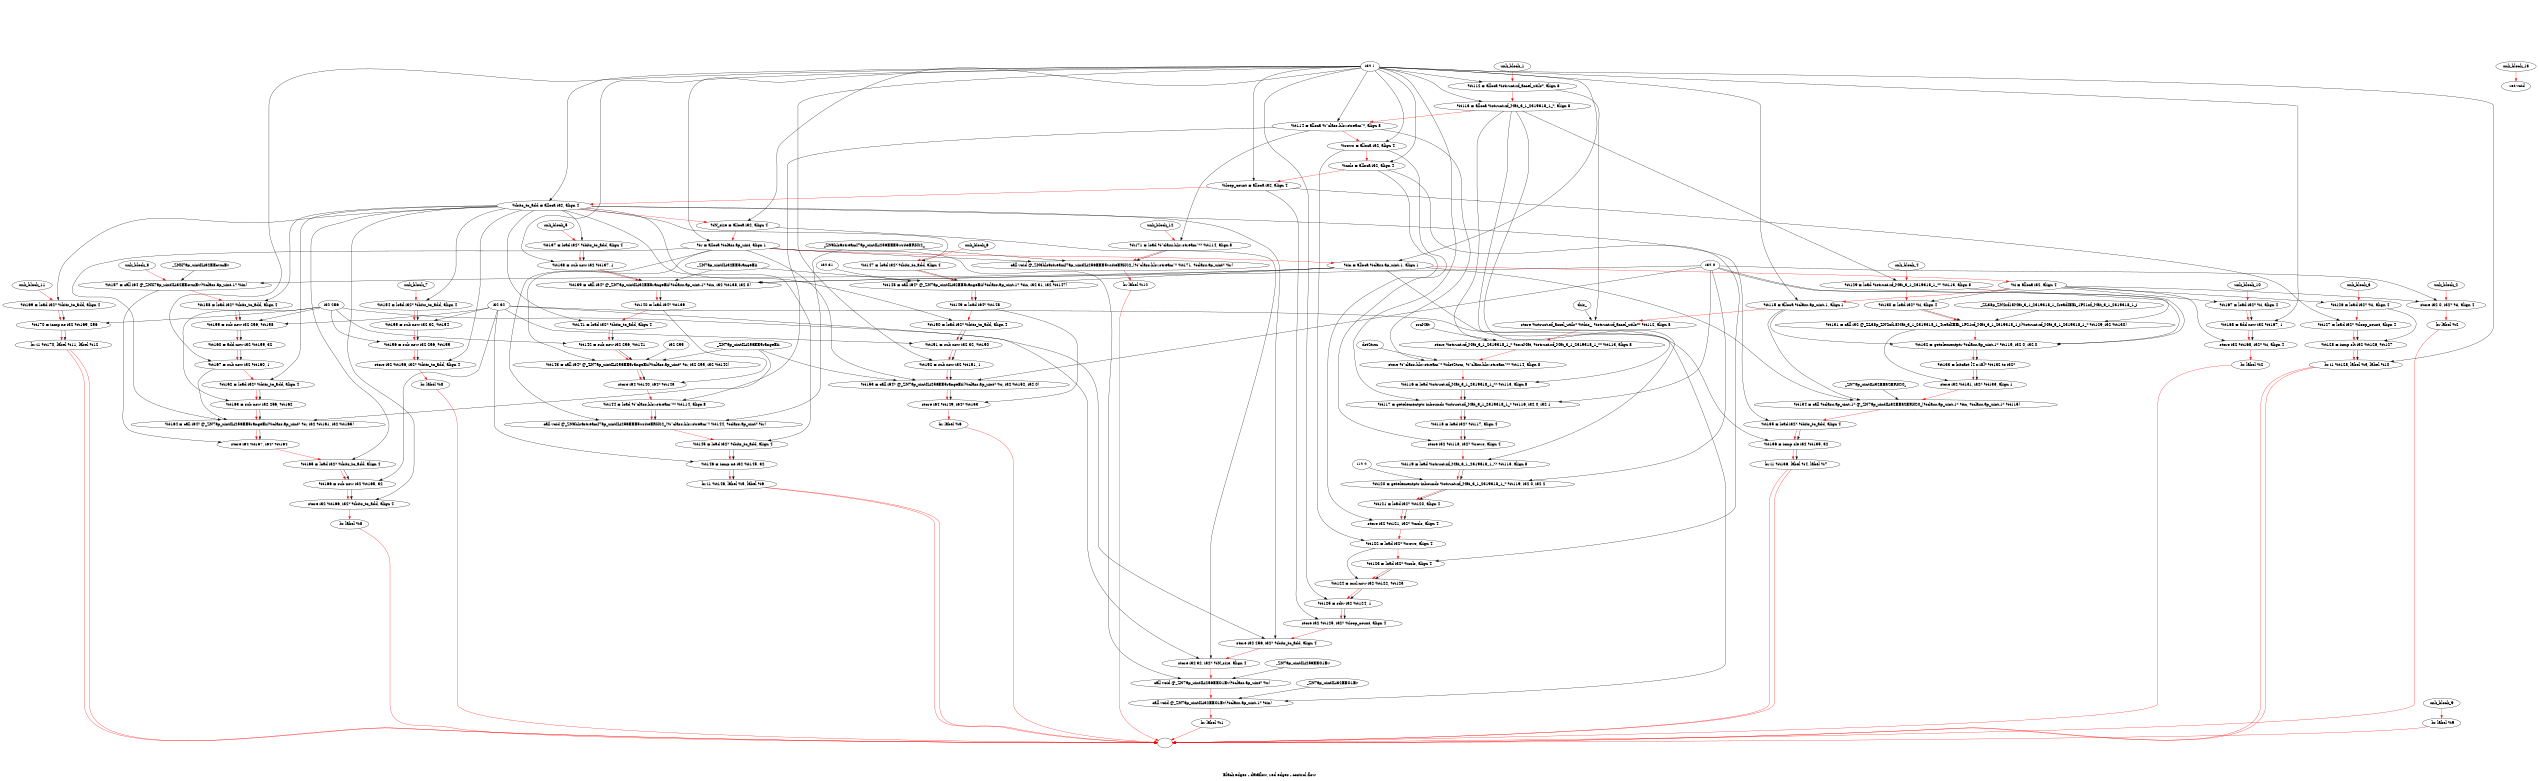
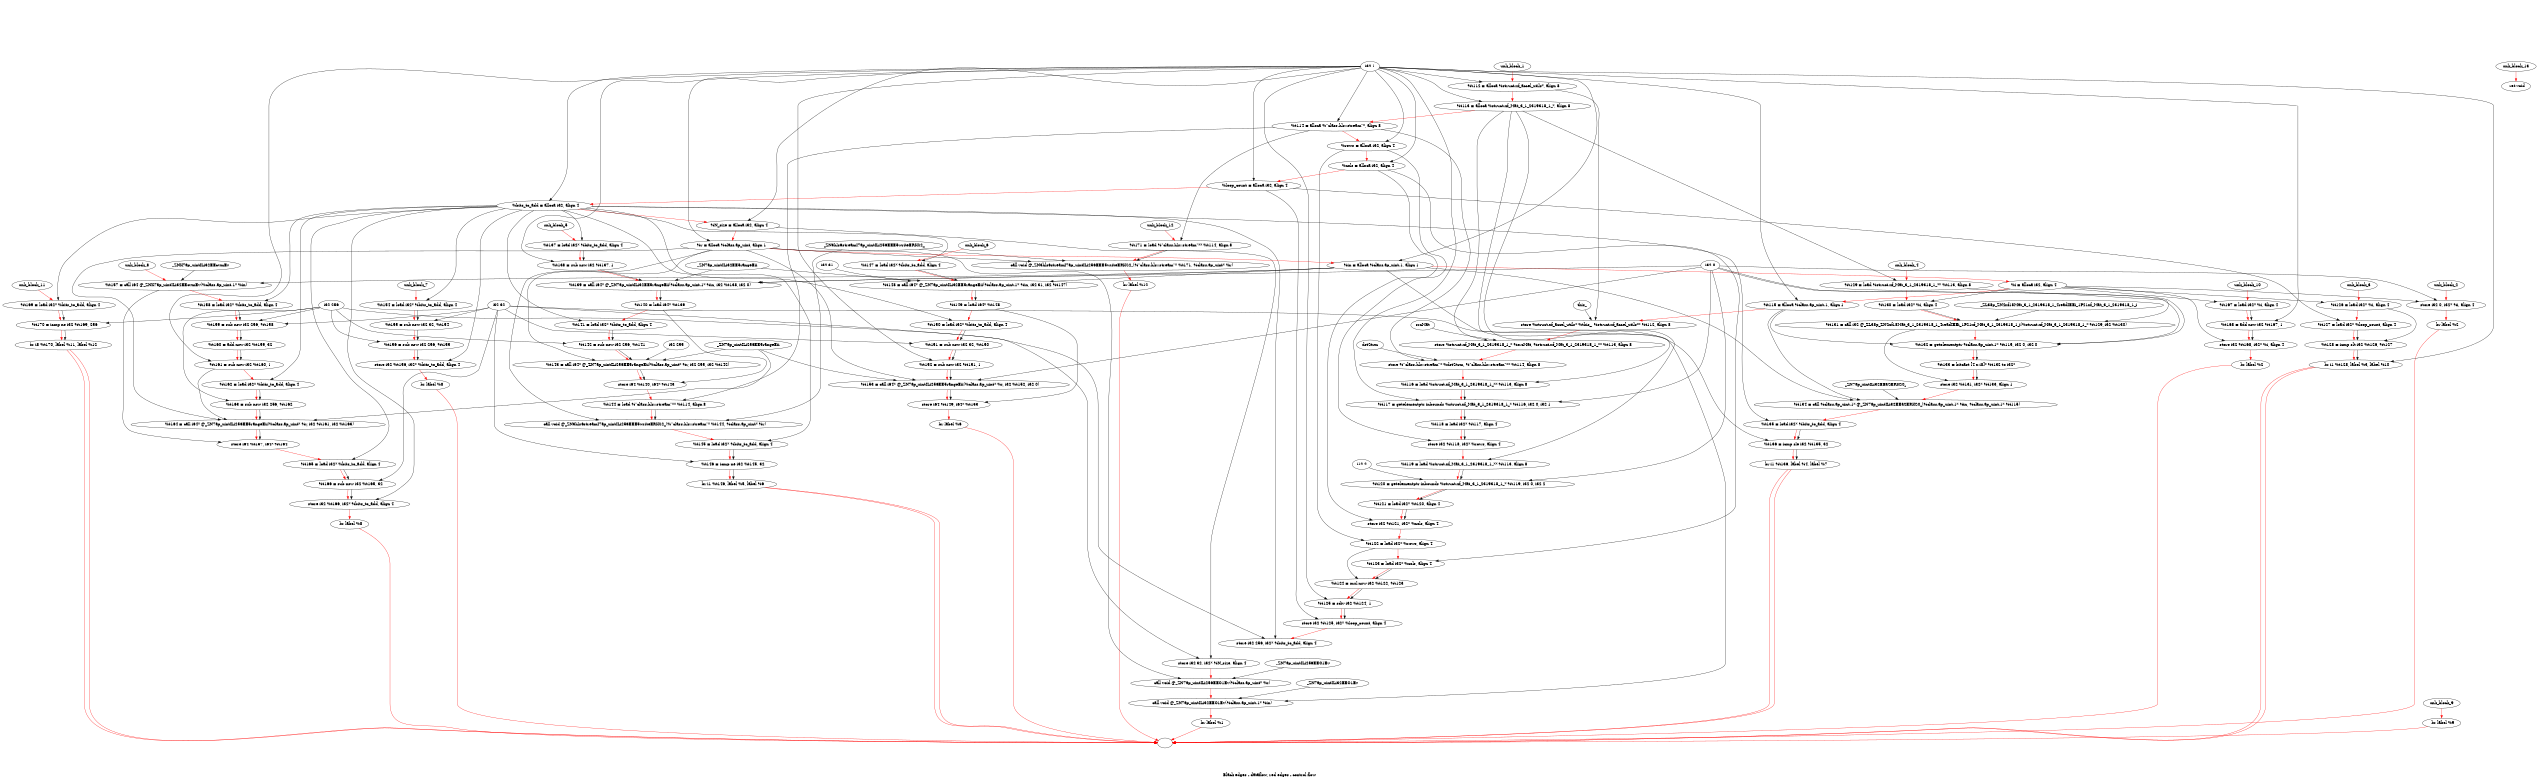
node "br i1 %t170, label %11, label %12": label "br i1 %t170, label %11, label %12" -> "br i8 %t170, label %11, label %12"
node "%t167 = sub nsw i32 %t160, 1": label "%t167 = sub nsw i32 %t160, 1" -> "%t161 = sub nsw i32 %t160, 1"
edge "store i32 256, i32* %bits_to_add, align 4" -> "store i32 32, i32* %N_size, align 4": removed
